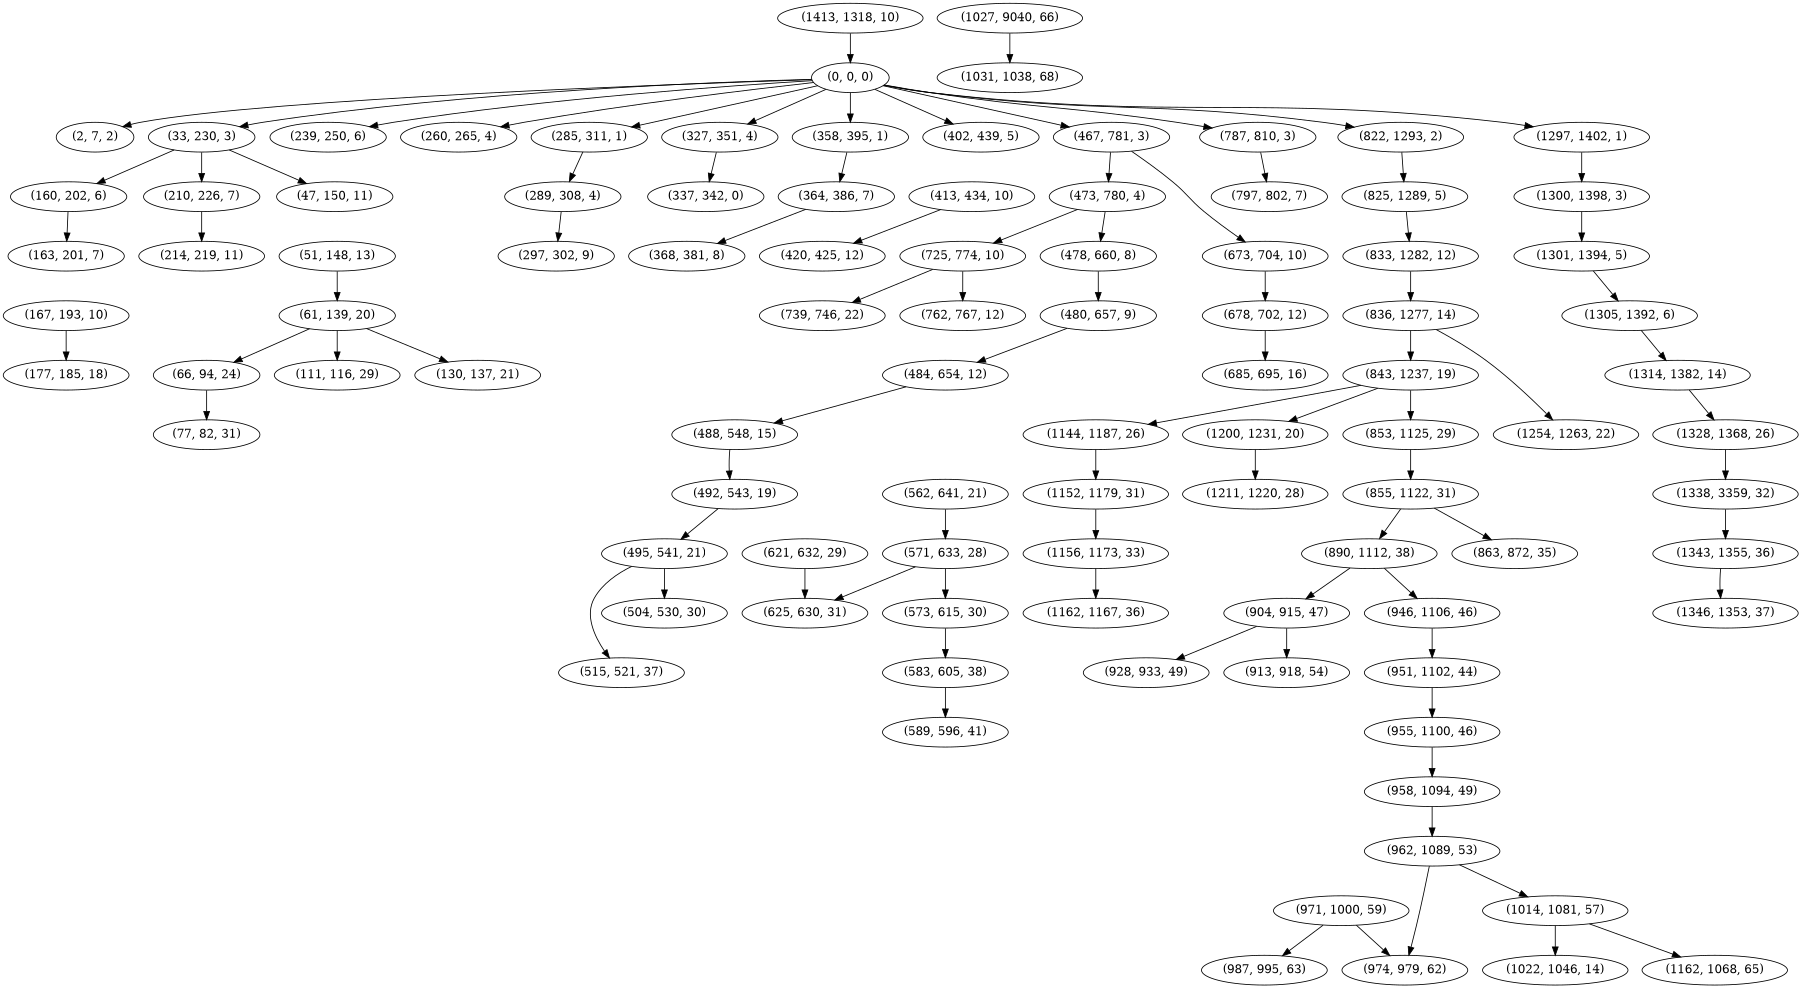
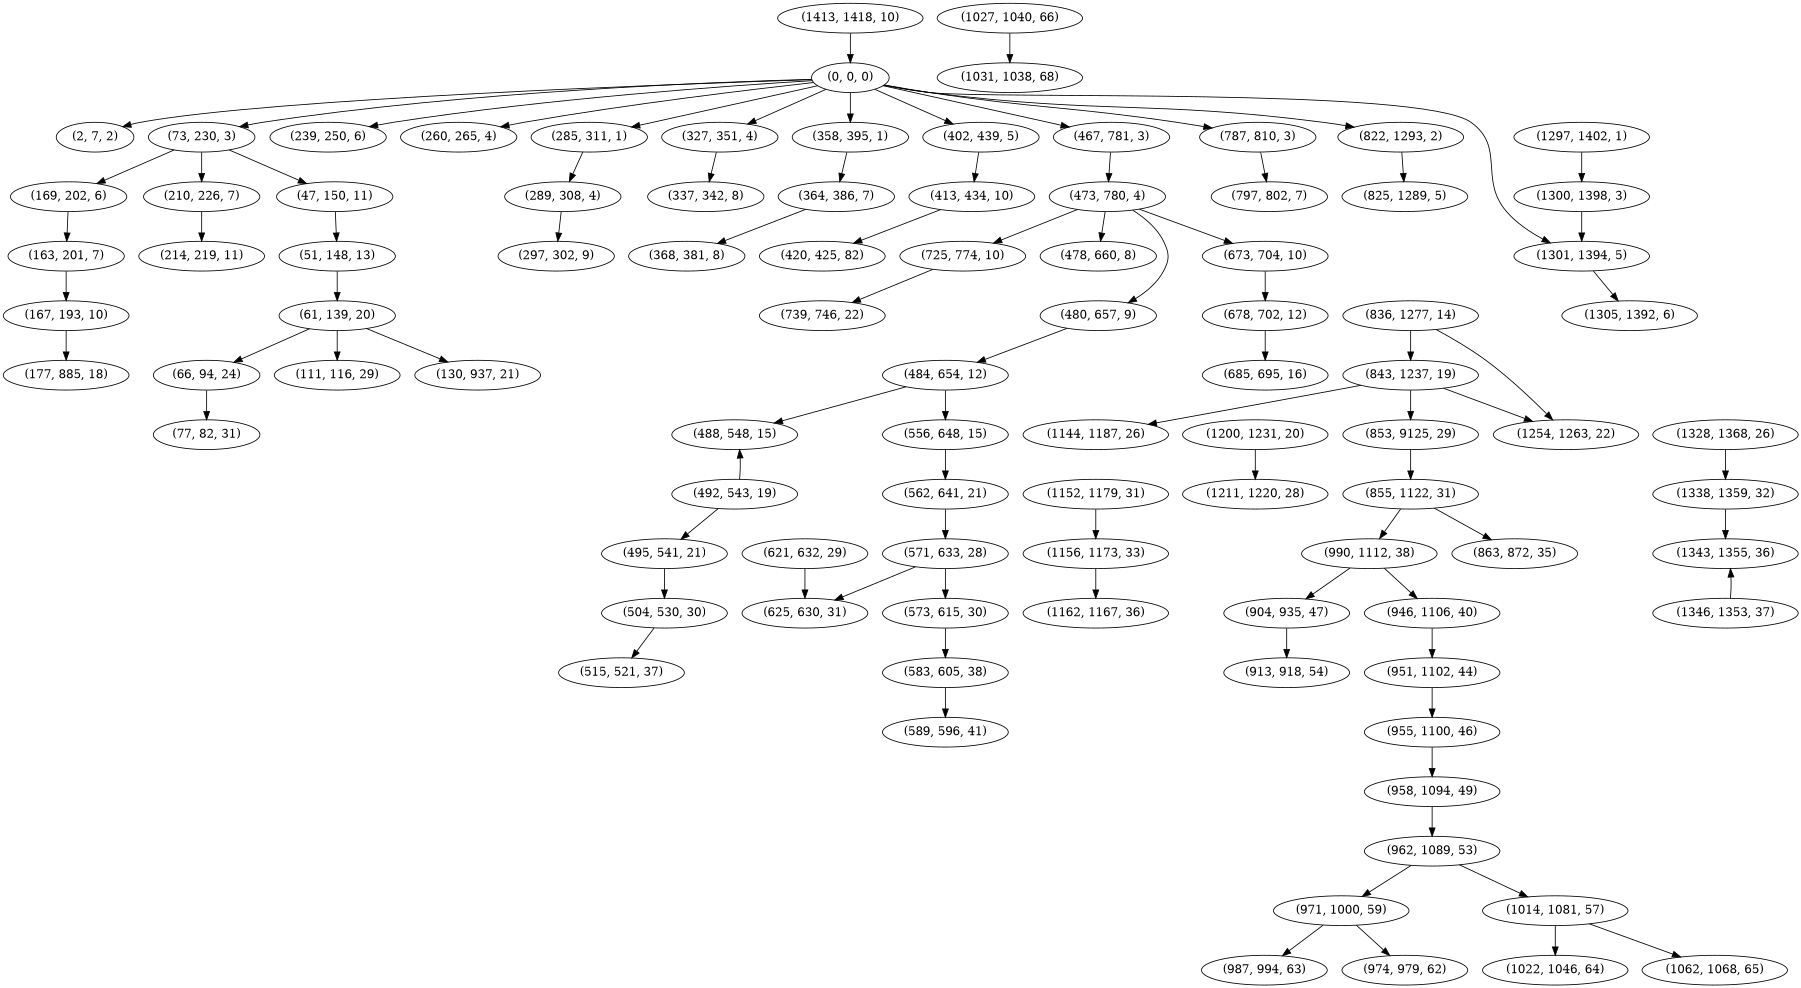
node "(1413, 1318, 10)": label "(1413, 1318, 10)" -> "(1413, 1418, 10)"
node "(1027, 9040, 66)": label "(1027, 9040, 66)" -> "(1027, 1040, 66)"
edge "(0, 0, 0)" -> "(1297, 1402, 1)": now "(0, 0, 0)" -> "(1301, 1394, 5)"
node "(33, 230, 3)": label "(33, 230, 3)" -> "(73, 230, 3)"
edge "(402, 439, 5)" -> "(413, 434, 10)": added
edge "(467, 781, 3)" -> "(673, 704, 10)": now "(473, 780, 4)" -> "(673, 704, 10)"
node "(160, 202, 6)": label "(160, 202, 6)" -> "(169, 202, 6)"
node "(337, 342, 0)": label "(337, 342, 0)" -> "(337, 342, 8)"
edge "(47, 150, 11)" -> "(51, 148, 13)": added
node "(420, 425, 12)": label "(420, 425, 12)" -> "(420, 425, 82)"
node "(833, 1282, 12)": removed
edge "(163, 201, 7)" -> "(167, 193, 10)": added
edge "(478, 660, 8)" -> "(480, 657, 9)": now "(473, 780, 4)" -> "(480, 657, 9)"
node "(762, 767, 12)": removed
node "(177, 185, 18)": label "(177, 185, 18)" -> "(177, 885, 18)"
node "(130, 137, 21)": label "(130, 137, 21)" -> "(130, 937, 21)"
node "(1314, 1382, 14)": removed
edge "(843, 1237, 19)" -> "(1200, 1231, 20)": now "(843, 1237, 19)" -> "(1254, 1263, 22)"
node "(556, 648, 15)": added
node "(853, 1125, 29)": label "(853, 1125, 29)" -> "(853, 9125, 29)"
edge "(488, 548, 15)" -> "(492, 543, 19)": reversed
edge "(1144, 1187, 26)" -> "(1152, 1179, 31)": removed
node "(1338, 3359, 32)": label "(1338, 3359, 32)" -> "(1338, 1359, 32)"
node "(890, 1112, 38)": label "(890, 1112, 38)" -> "(990, 1112, 38)"
edge "(1343, 1355, 36)" -> "(1346, 1353, 37)": reversed
edge "(495, 541, 21)" -> "(515, 521, 37)": now "(504, 530, 30)" -> "(515, 521, 37)"
node "(904, 915, 47)": label "(904, 915, 47)" -> "(904, 935, 47)"
node "(946, 1106, 46)": label "(946, 1106, 46)" -> "(946, 1106, 40)"
node "(928, 933, 49)": removed
edge "(962, 1089, 53)" -> "(974, 979, 62)": now "(962, 1089, 53)" -> "(971, 1000, 59)"
node "(987, 995, 63)": label "(987, 995, 63)" -> "(987, 994, 63)"
node "(1022, 1046, 14)": label "(1022, 1046, 14)" -> "(1022, 1046, 64)"
node "(1162, 1068, 65)": label "(1162, 1068, 65)" -> "(1062, 1068, 65)"
